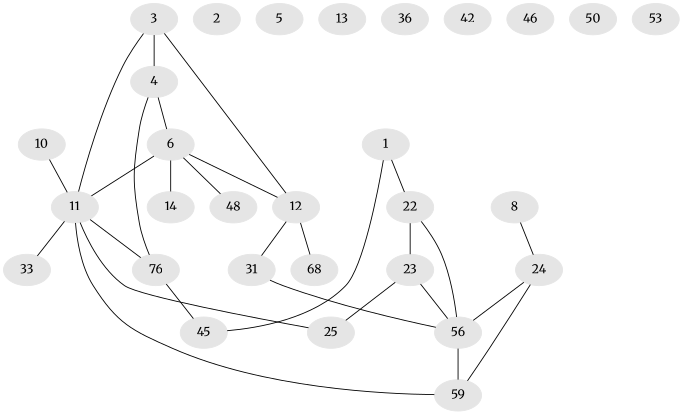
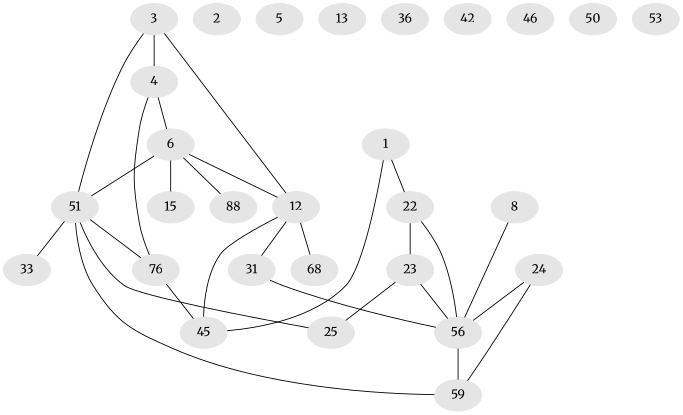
node "10": removed
node "11": label "11" -> "51"
node "14": label "14" -> "15"
node "48": label "48" -> "88"
edge "8" -- "24": now "8" -- "56"
edge "12" -- "45": added
